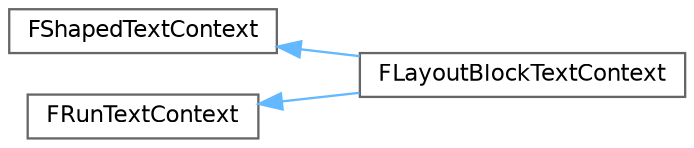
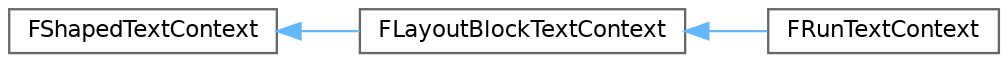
edge "FLayoutBlockTextContext" -> "FRunTextContext": reversed
